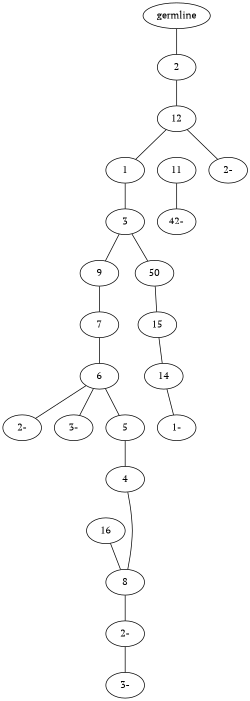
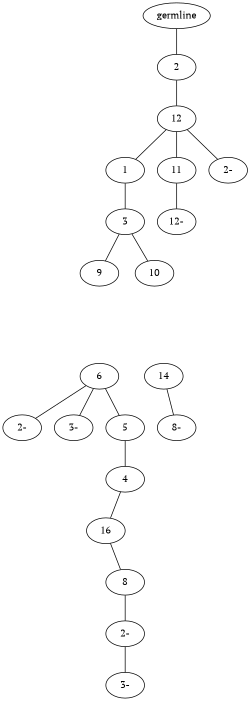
edge "12" -- "11": added
node "42-": label "42-" -> "12-"
node "50": label "50" -> "10"
node "7": removed
node "15": removed
node "1-": label "1-" -> "8-"
edge "4" -- "8": now "4" -- "16"
